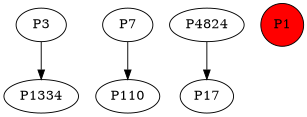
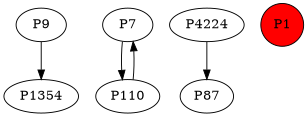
node "P3": label "P3" -> "P9"
node "P4824": label "P4824" -> "P4224"
edge "P110" -> "P7": added
node "P1334": label "P1334" -> "P1354"
node "P17": label "P17" -> "P87"
